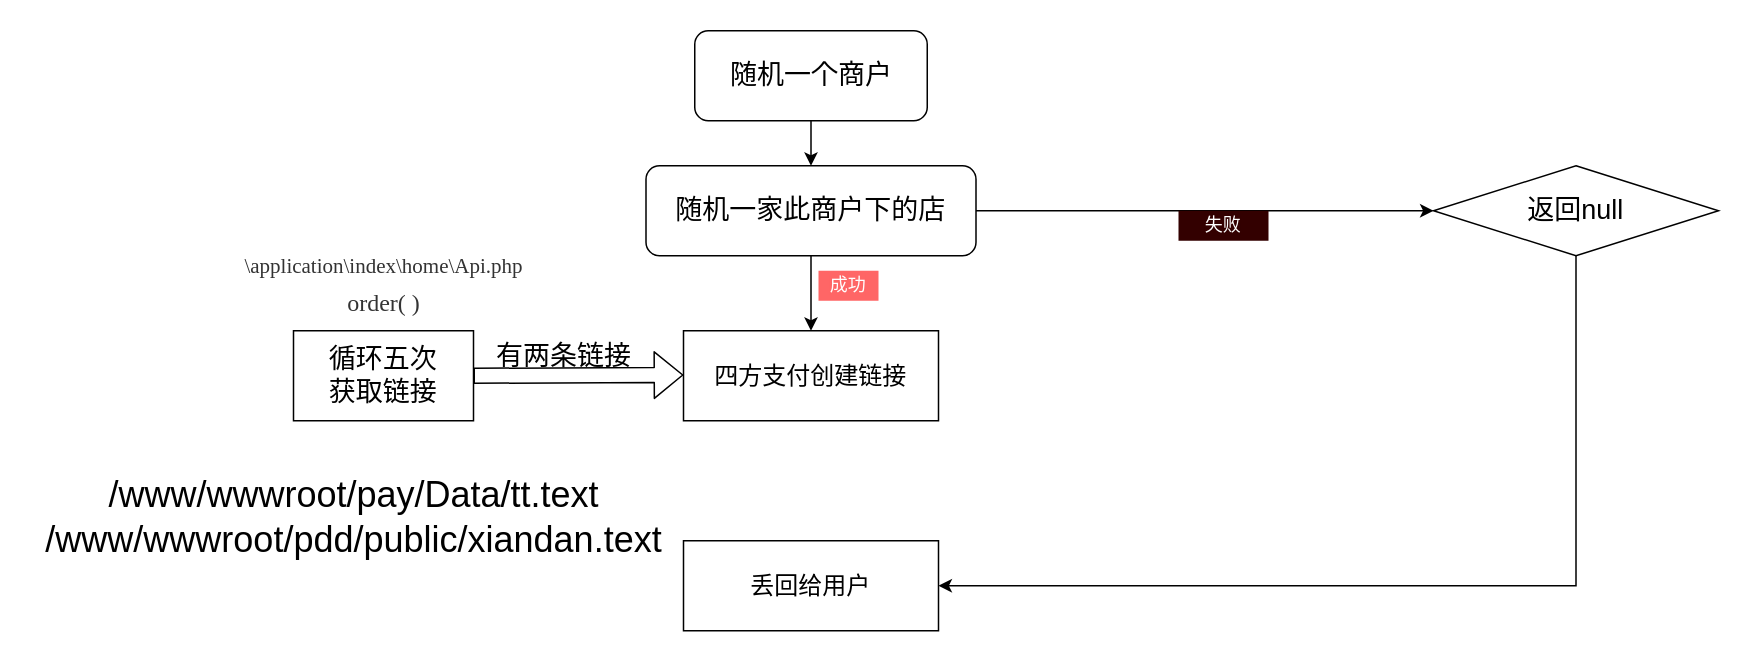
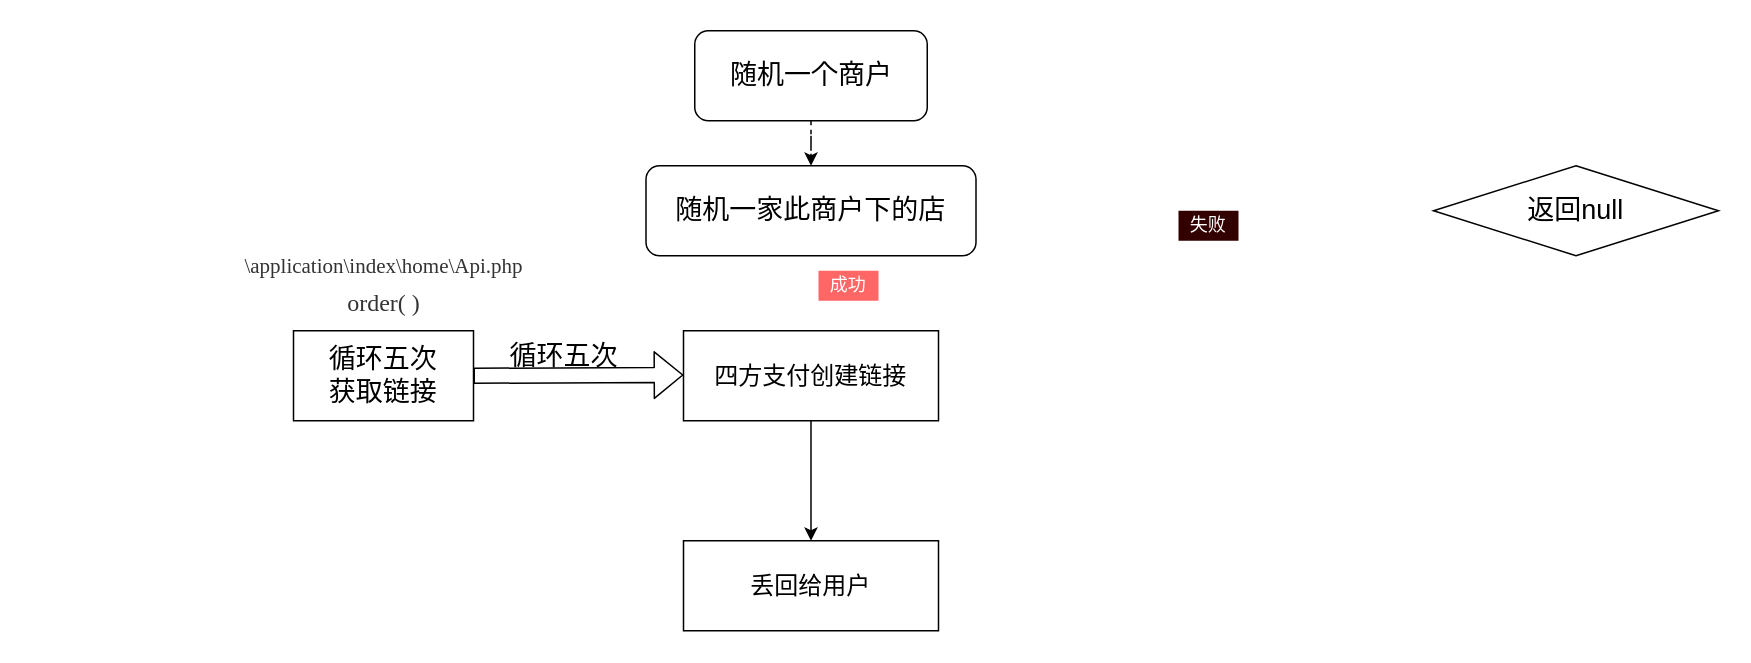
edge "随机一个商户" -> "随机一家此商户下的店": style solid -> dashed
edge "随机一家此商户下的店" -> "返回null": removed
node "失败": size 90x30 -> 60x30
edge "随机一家此商户下的店" -> "四方支付创建链接": removed
node "有两条链接": label "有两条链接" -> "循环五次"
edge "四方支付创建链接" -> "丢回给用户": added
node "/www/wwwroot/pay/Data/tt.text": removed
node "/www/wwwroot/pdd/public/xiandan.text": removed
edge "返回null" -> "丢回给用户": removed
